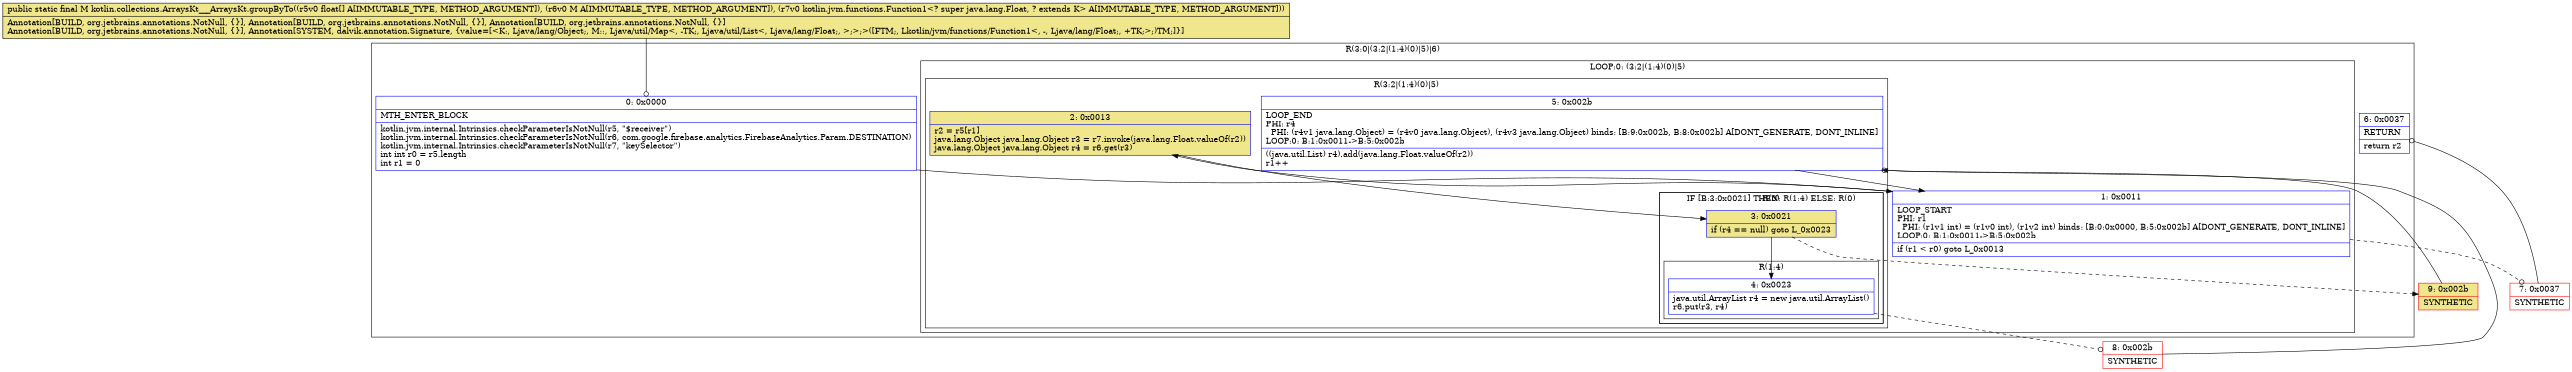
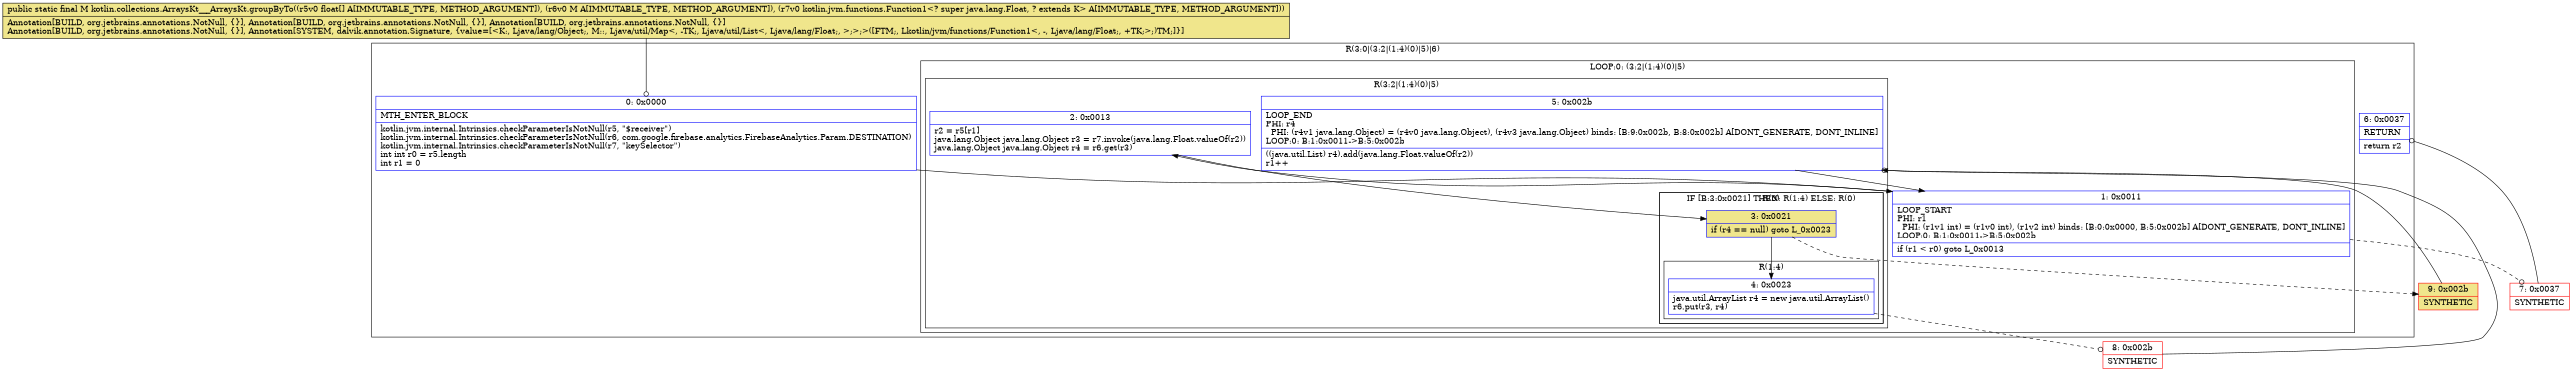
node "2: 0x0013": fillcolor khaki -> white
